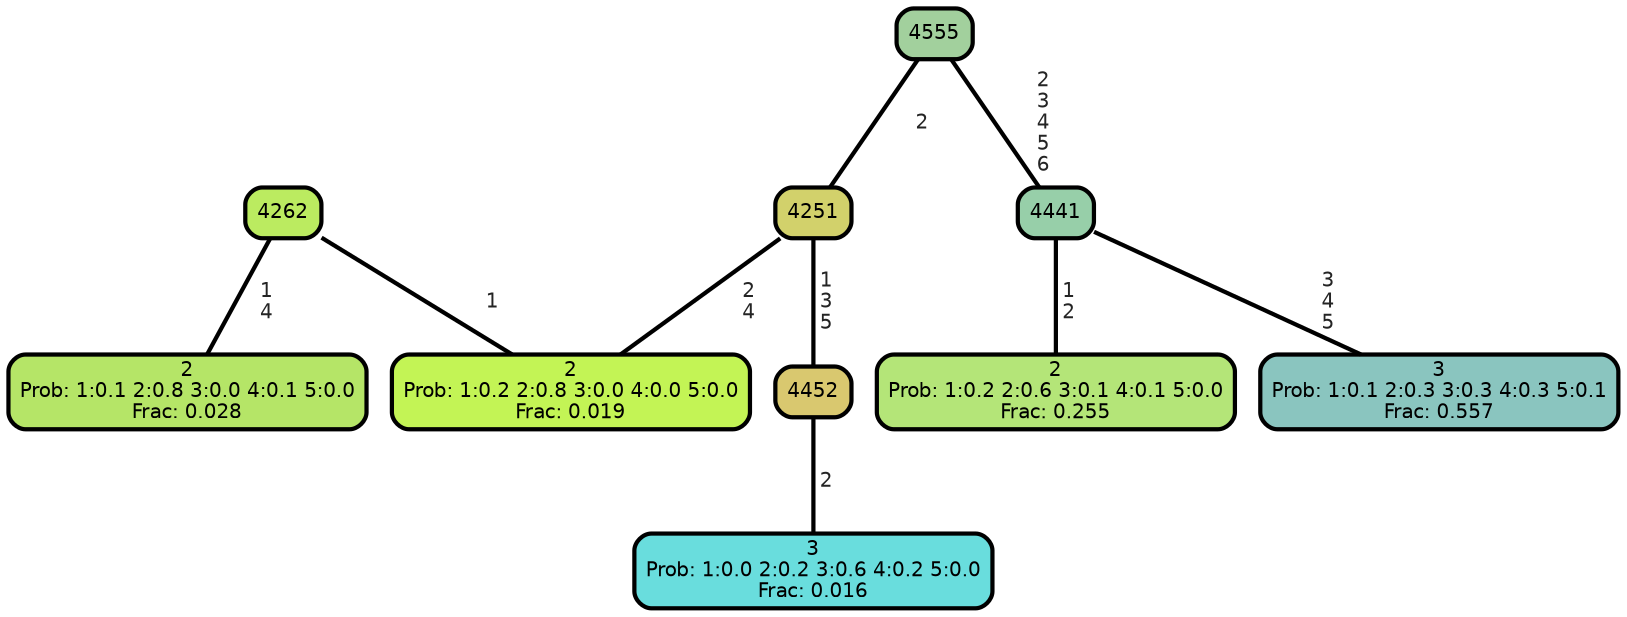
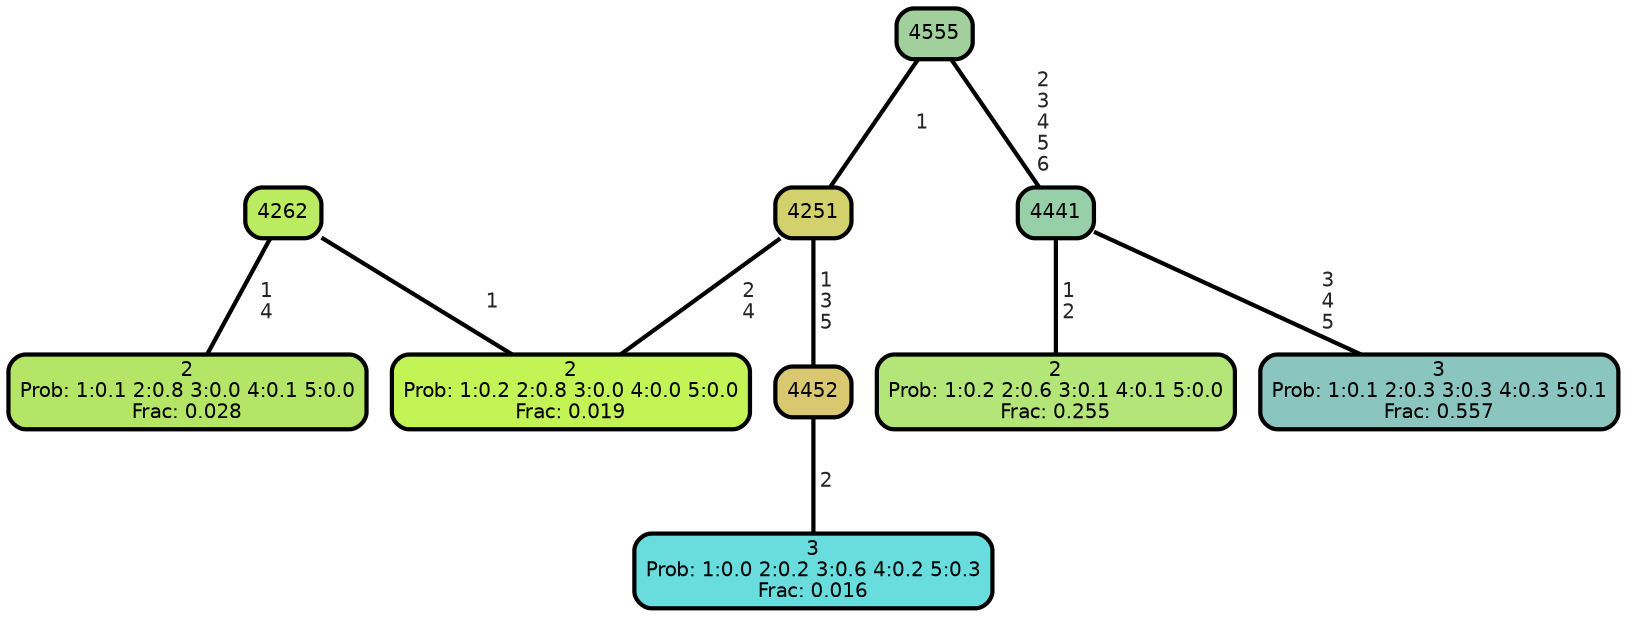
edge "4555" -- "4251": label " 2" -> " 1"
node "3 Prob: 1:0.0 2:0.2 3:0.6 4:0.2 5:0.0 Frac: 0.016": label "3 Prob: 1:0.0 2:0.2 3:0.6 4:0.2 5:0.0 Frac: 0.016" -> "3 Prob: 1:0.0 2:0.2 3:0.6 4:0.2 5:0.3 Frac: 0.016"
